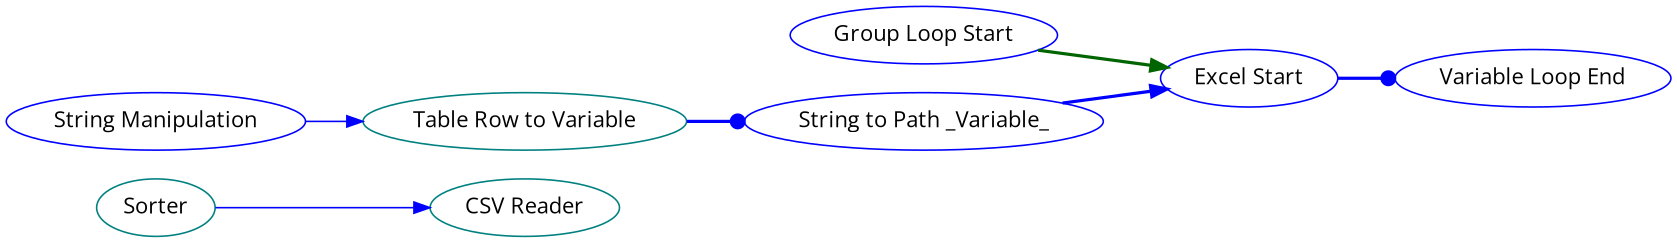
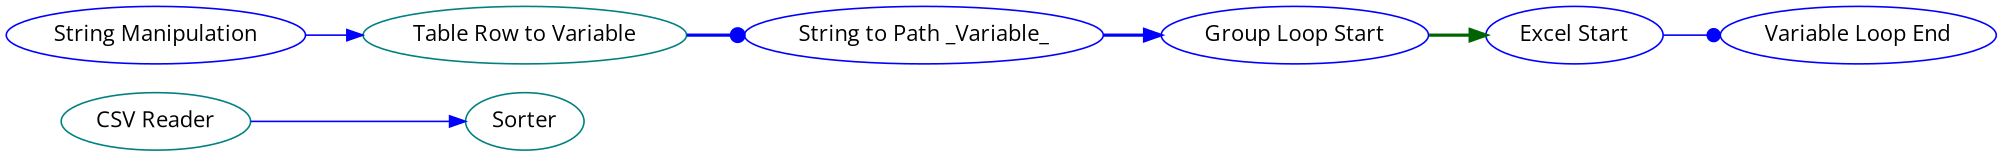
edge "Excel Start" -> "Variable Loop End": style bold -> solid
edge "String to Path _Variable_" -> "Excel Start": now "String to Path _Variable_" -> "Group Loop Start"
edge "Sorter" -> "CSV Reader": reversed
